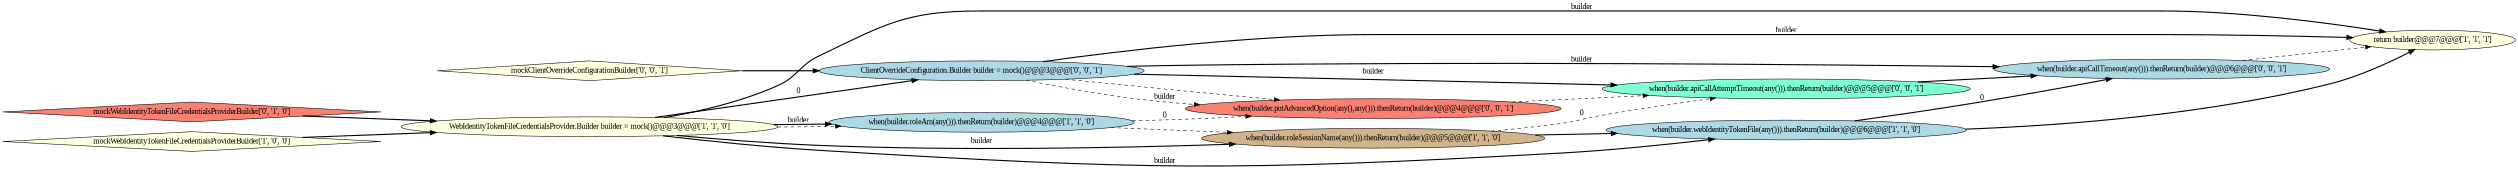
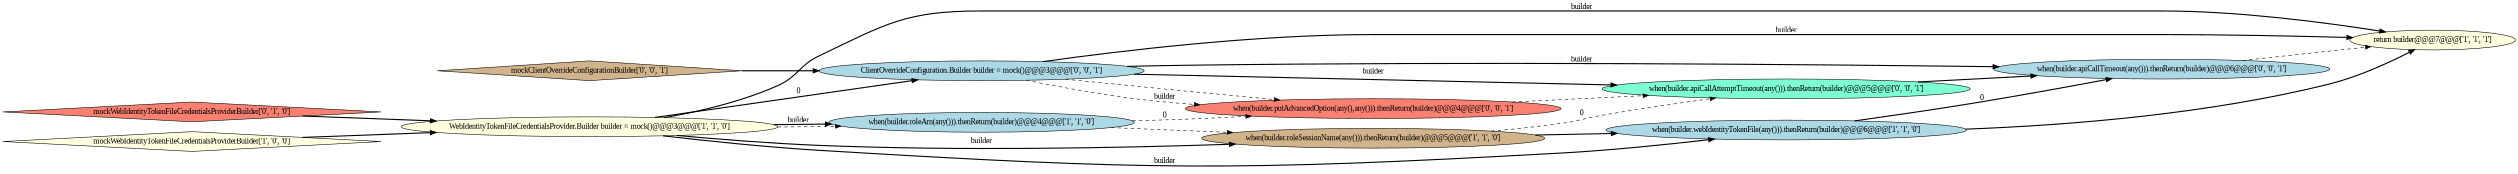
node "mockClientOverrideConfigurationBuilder['0', '0', '1']": fillcolor lightyellow -> tan
